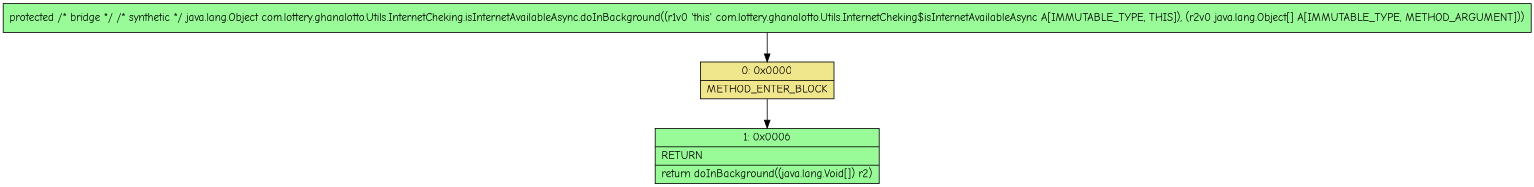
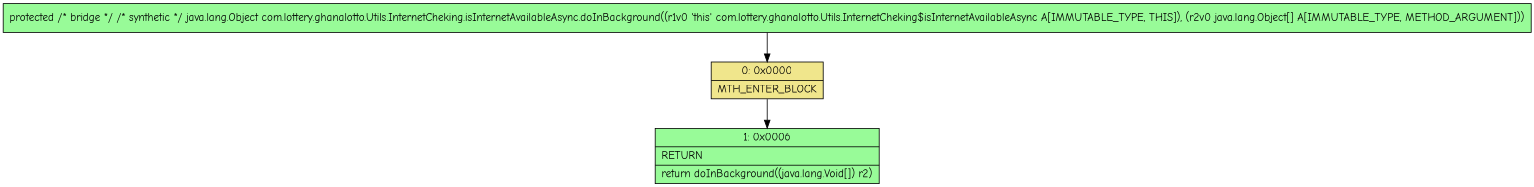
node "0: 0x0000": text "METHOD_ENTER_BLOCK" -> "MTH_ENTER_BLOCK"
